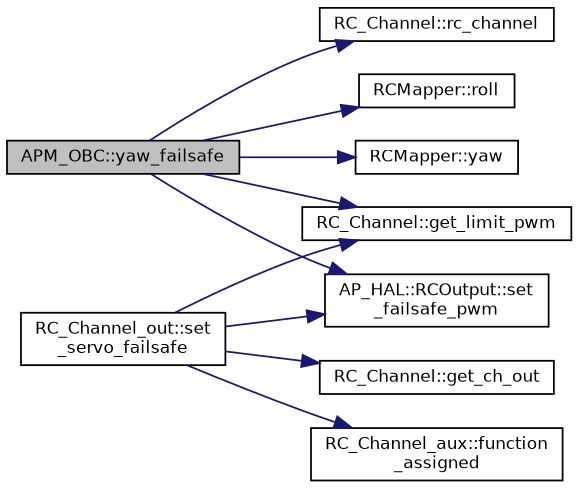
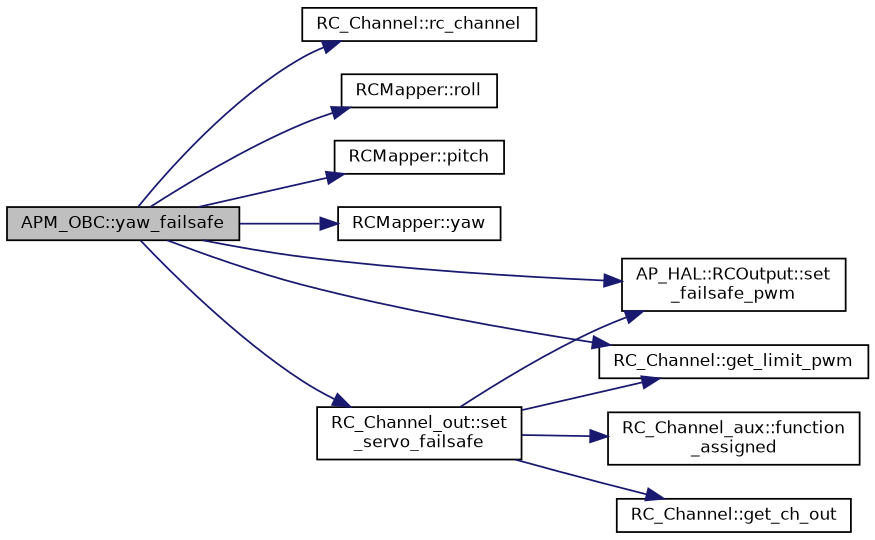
node "RCMapper::pitch": added
edge "APM_OBC::yaw_failsafe" -> "RC_Channel_out::set _servo_failsafe": added
